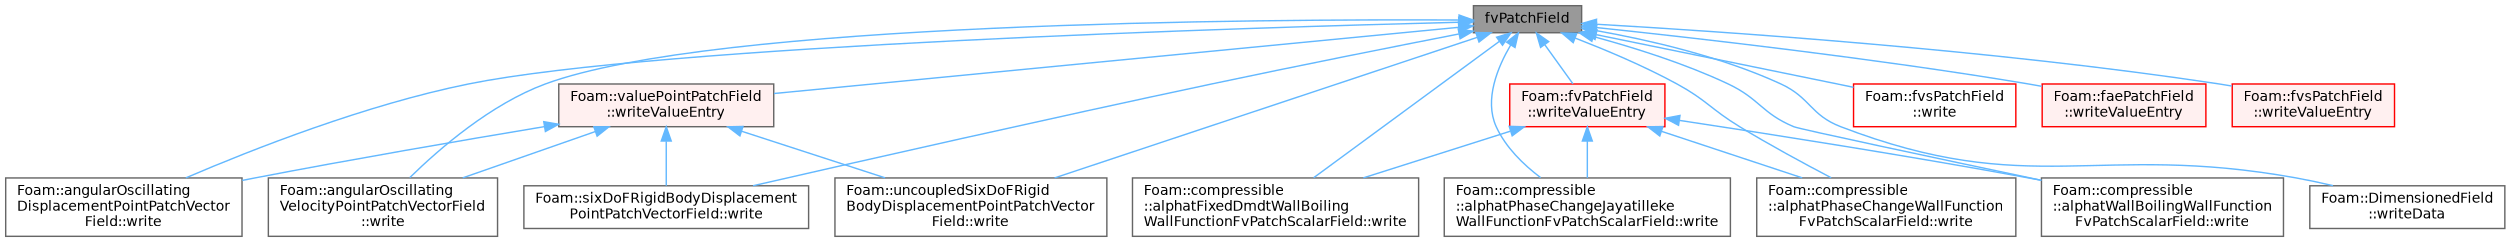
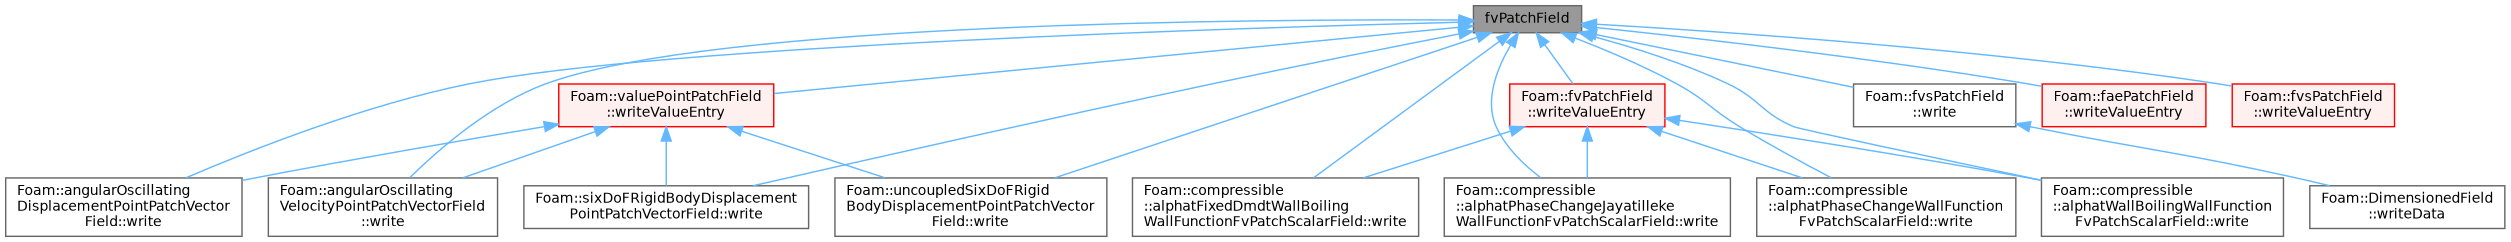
node "Foam::valuePointPatchField ::writeValueEntry": color grey40 -> red
node "Foam::fvsPatchField ::write": color red -> grey40
edge "Foam::DimensionedField ::writeData" -> "fvPatchField": now "Foam::DimensionedField ::writeData" -> "Foam::fvsPatchField ::write"
